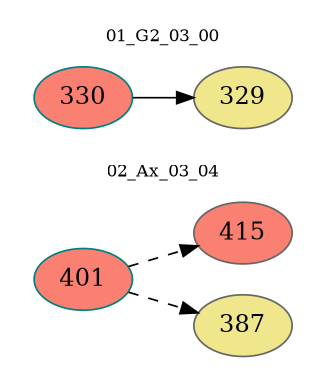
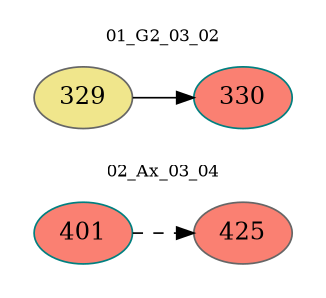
cluster "01_G2_03_00": label "01_G2_03_00" -> "01_G2_03_02"
edge "330" -> "329": reversed
node "415": label "415" -> "425"
node "387": removed
